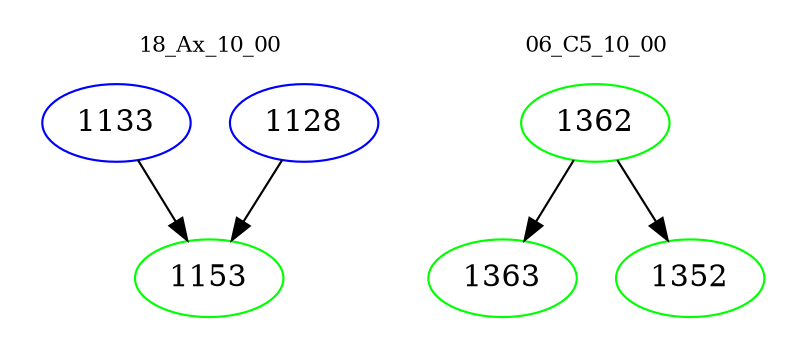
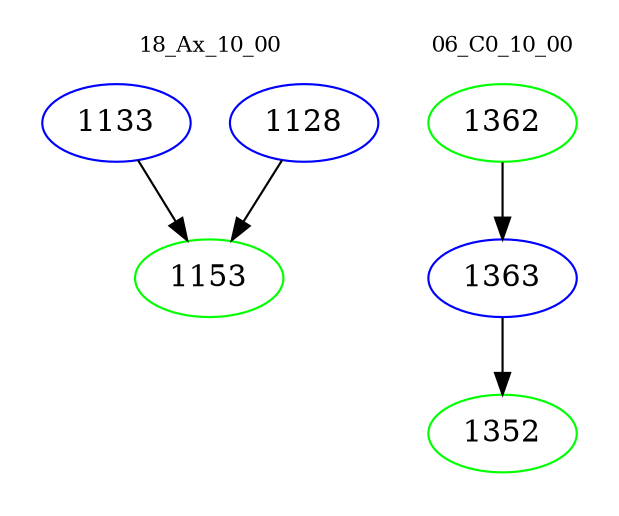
cluster "06_C5_10_00": label "06_C5_10_00" -> "06_C0_10_00"
edge "1362" -> "1352": now "1363" -> "1352"
node "1363": color green -> blue
